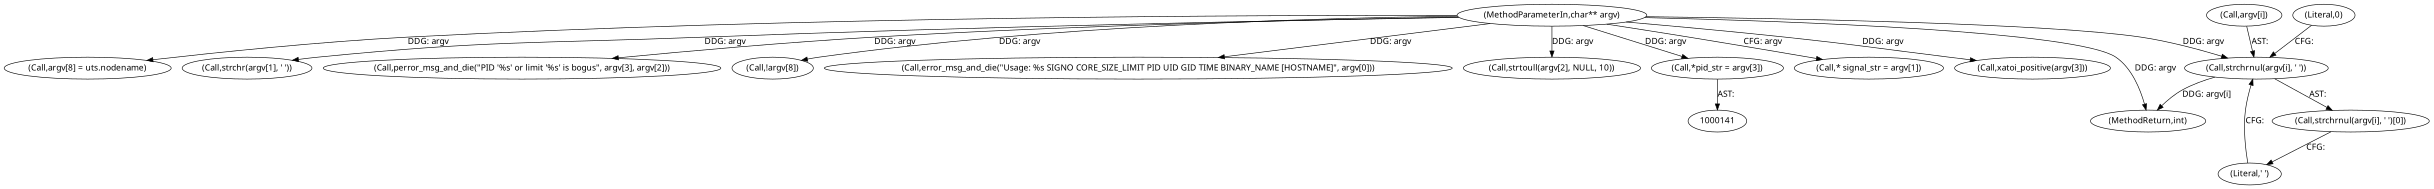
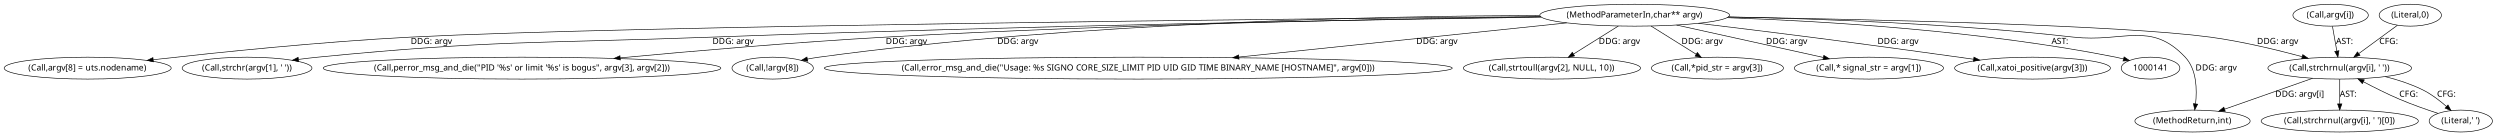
edge "(MethodParameterIn,char** argv)" -> "(Call,* signal_str = argv[1])": label "CFG: argv" -> "DDG: argv"
edge "(Call,*pid_str = argv[3])" -> "1000141": now "(MethodParameterIn,char** argv)" -> "1000141"
edge "(Call,strchrnul(argv[i], ' ')[0])" -> "(Literal,' ')": now "(Call,strchrnul(argv[i], ' '))" -> "(Literal,' ')"
